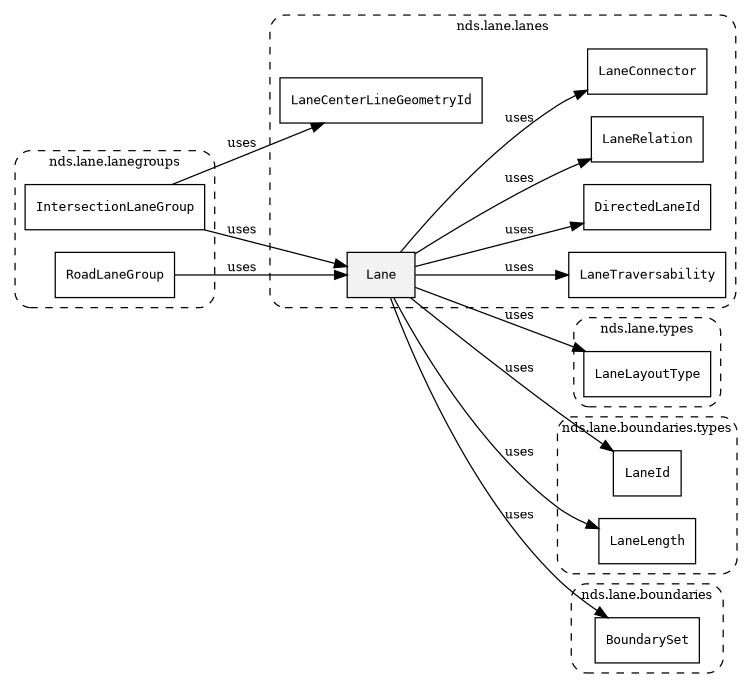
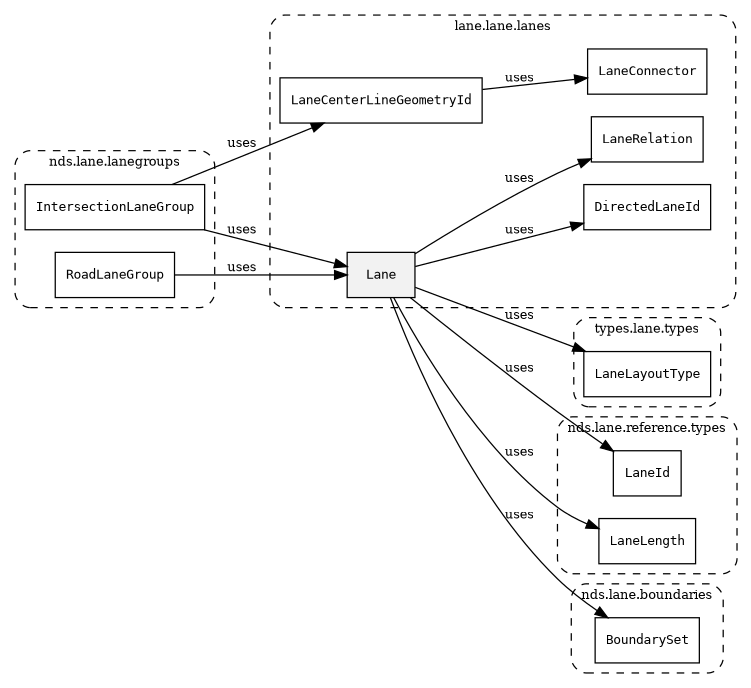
cluster "nds.lane.lanes": label "nds.lane.lanes" -> "lane.lane.lanes"
edge "Lane" -> "LaneConnector": now "LaneCenterLineGeometryId" -> "LaneConnector"
node "LaneTraversability": removed
cluster "nds.lane.types": label "nds.lane.types" -> "types.lane.types"
cluster "nds.lane.boundaries.types": label "nds.lane.boundaries.types" -> "nds.lane.reference.types"
